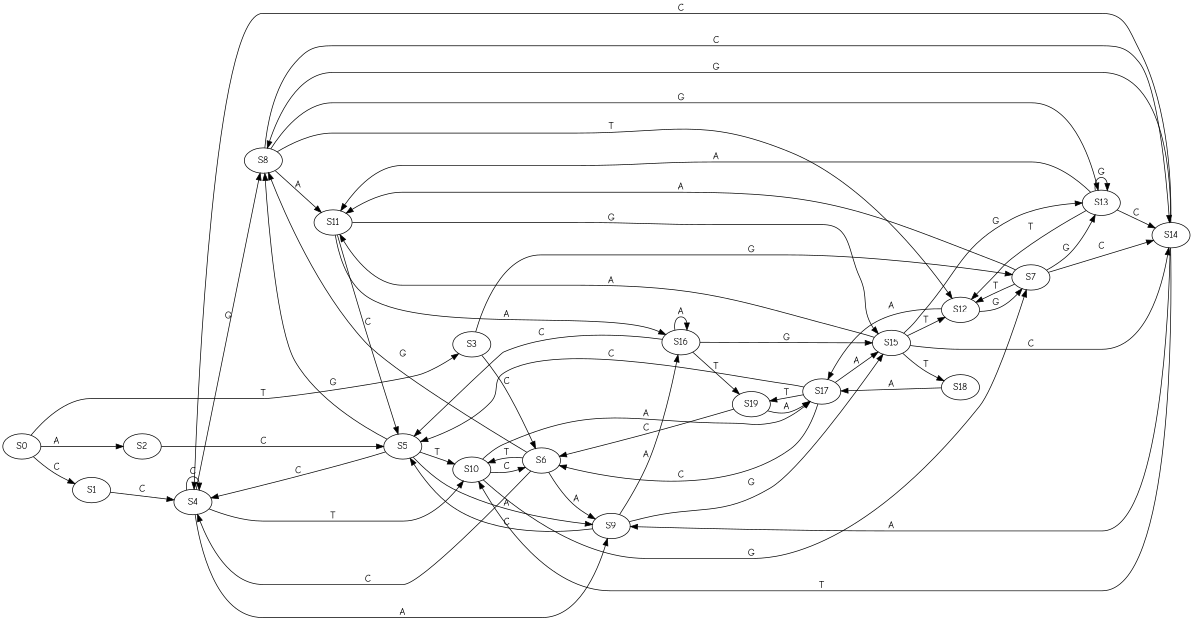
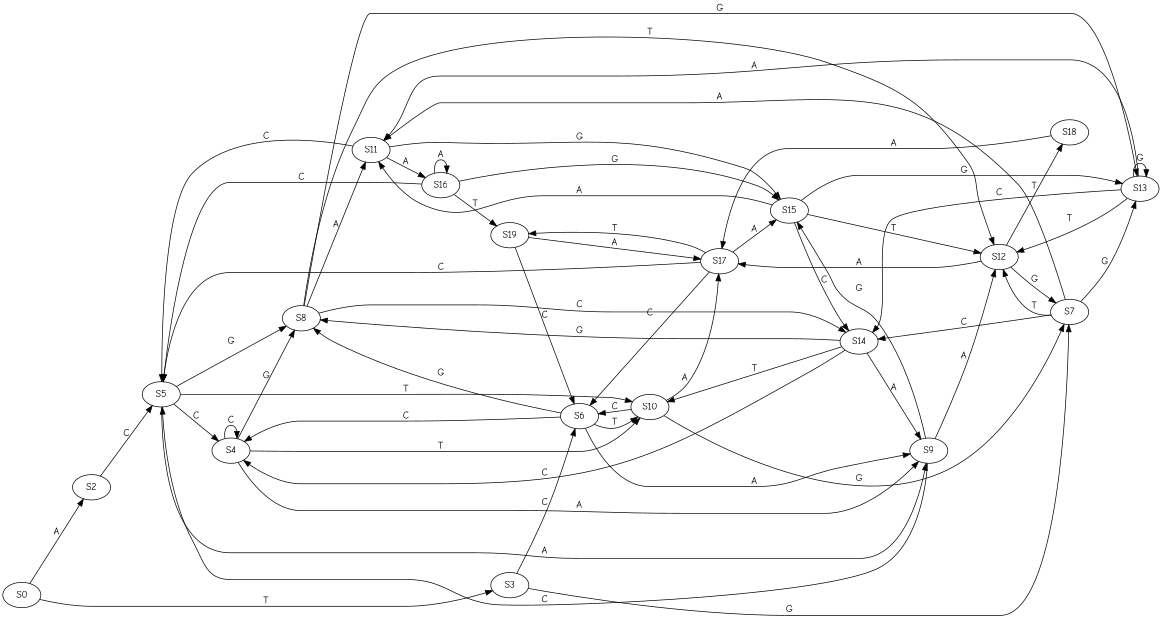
edge "S15" -> "S18": now "S12" -> "S18"
edge "S9" -> "S16": now "S9" -> "S12"
node "S1": removed
